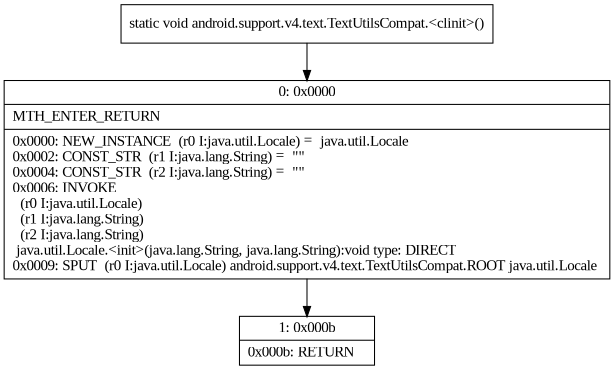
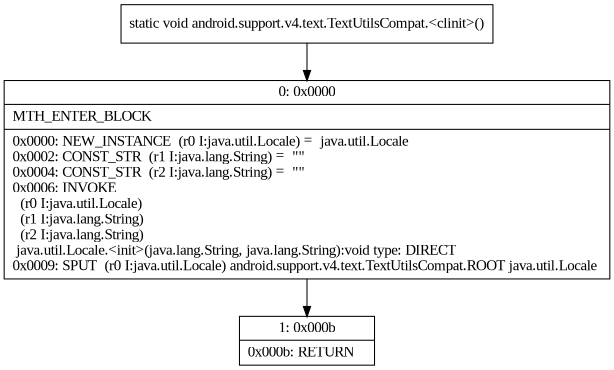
node "0: 0x0000": text "MTH_ENTER_RETURN" -> "MTH_ENTER_BLOCK"
